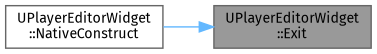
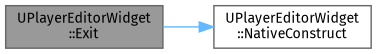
edge "UPlayerEditorWidget ::NativeConstruct" -> "UPlayerEditorWidget ::Exit": reversed
